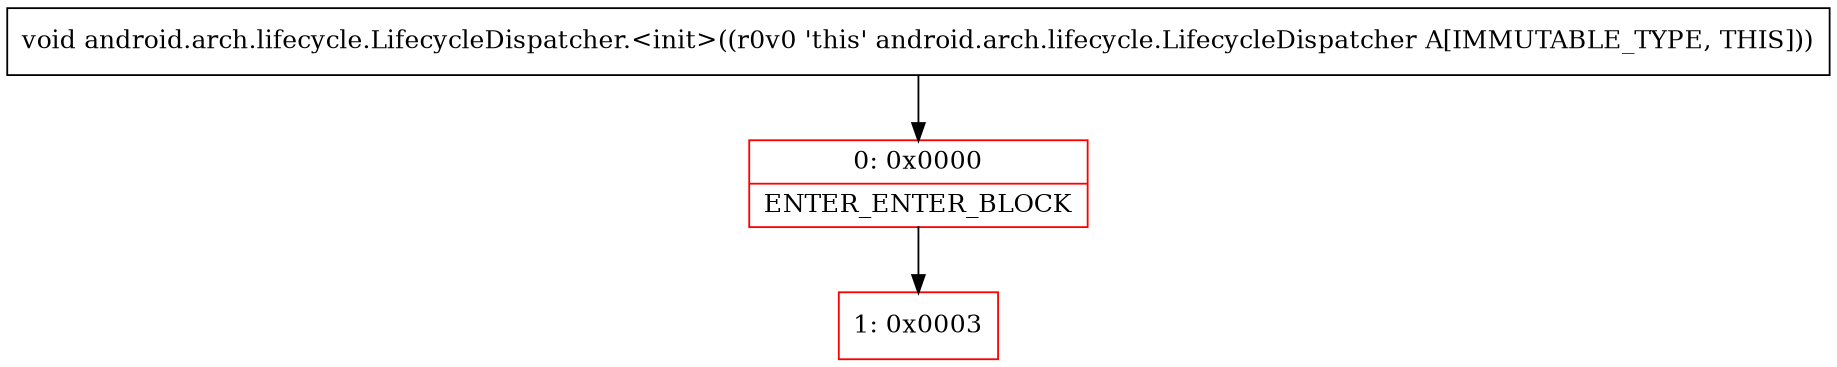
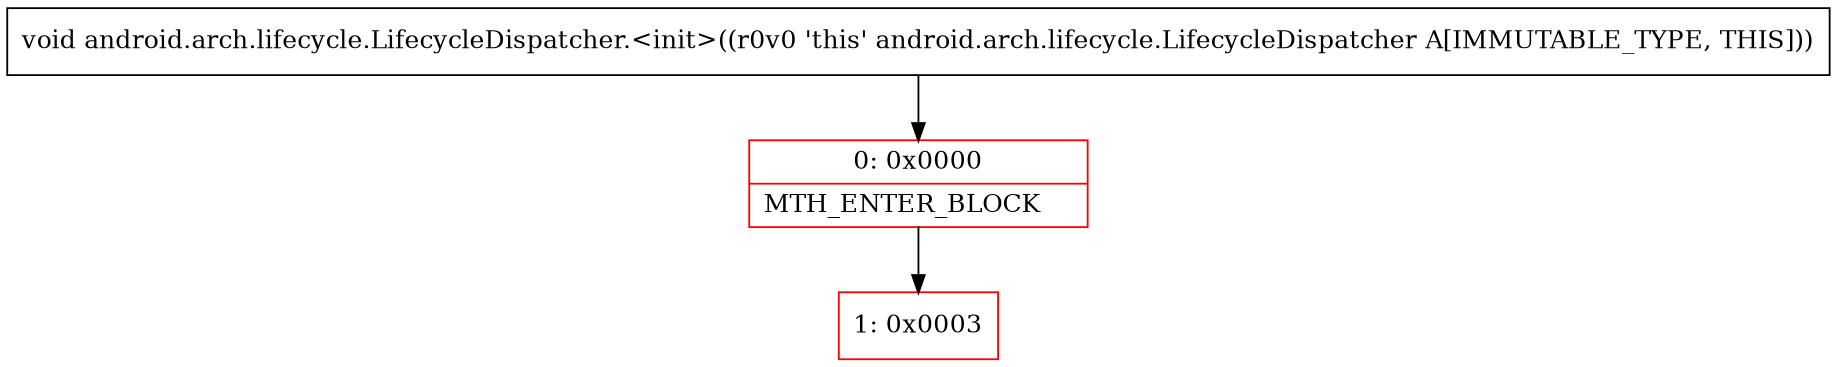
node "0: 0x0000": text "ENTER_ENTER_BLOCK" -> "MTH_ENTER_BLOCK"
